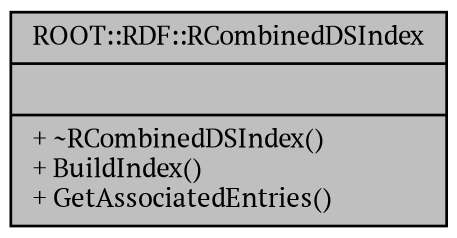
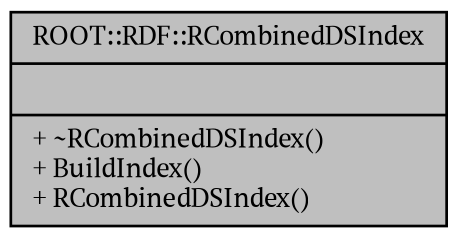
node "ROOT::RDF::RCombinedDSIndex": text "+ GetAssociatedEntries()" -> "+ RCombinedDSIndex()"
